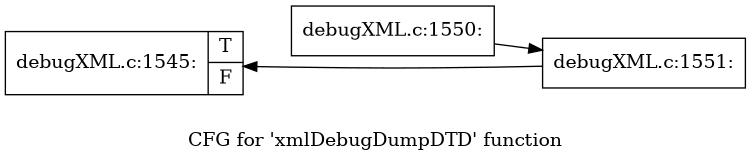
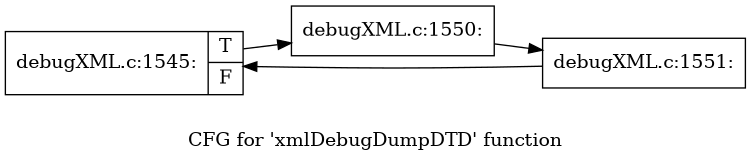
edge "debugXML.c:1545:" -> "debugXML.c:1550:": added
